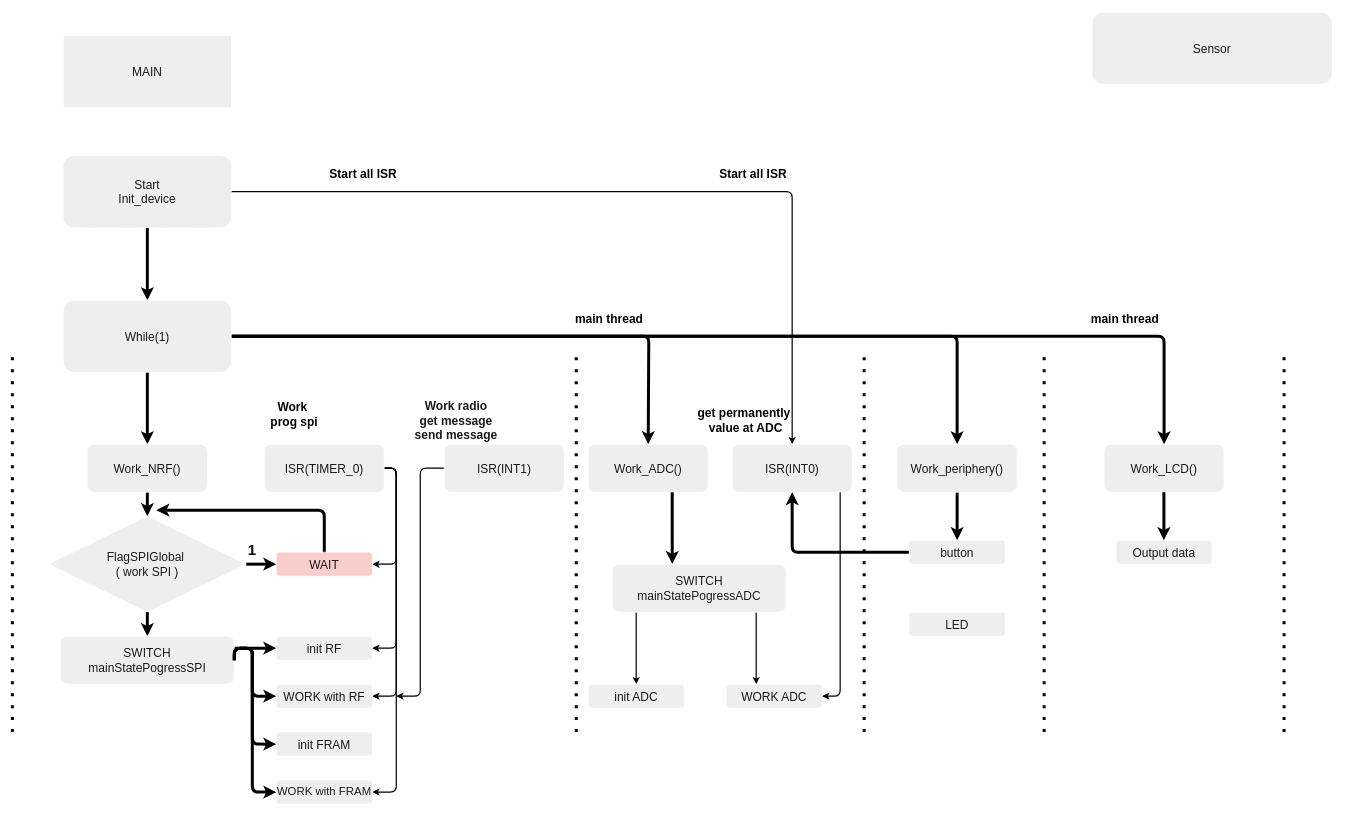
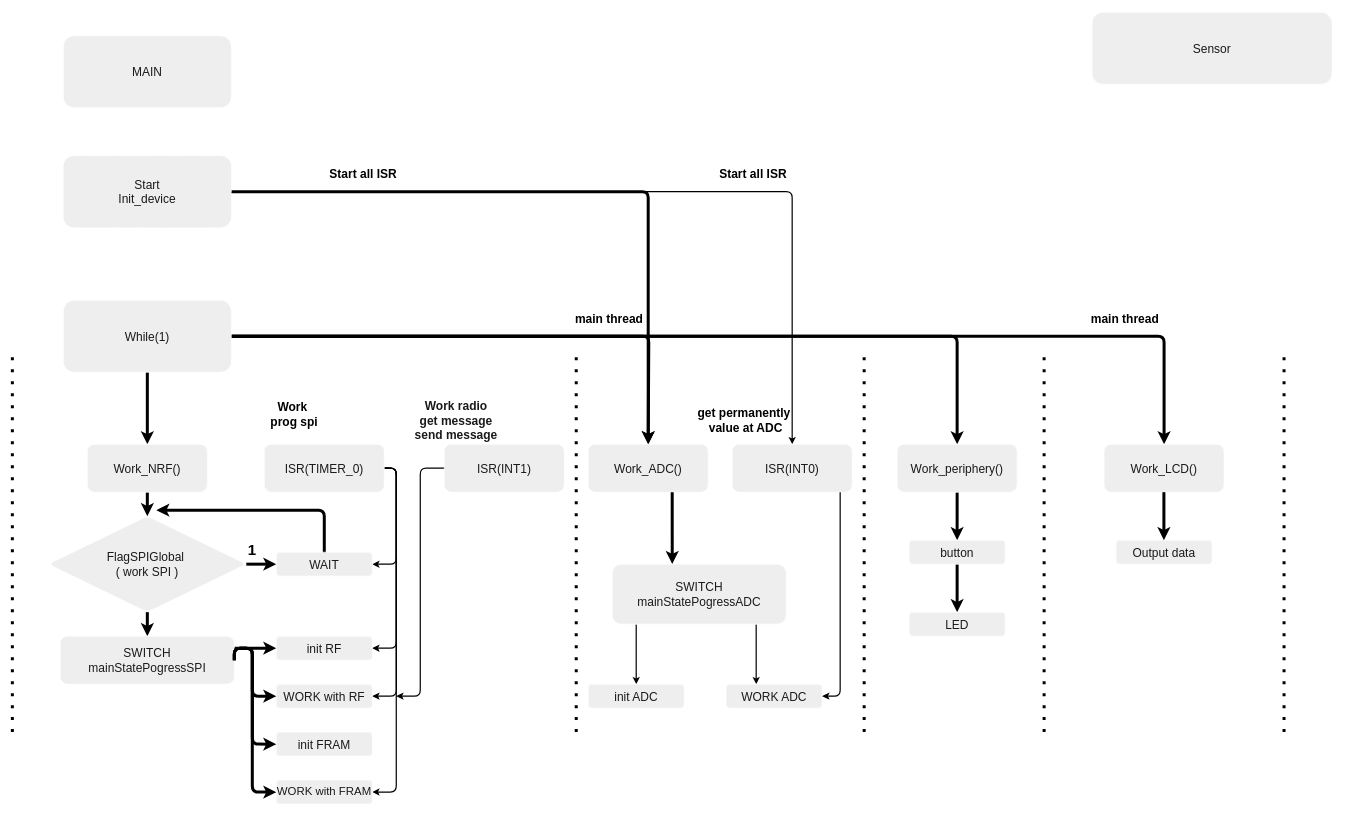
node "MAIN": shape rectangle -> rounded rectangle
edge "Start Init_device" -> "While(1)": now "Start Init_device" -> "Work_ADC()"
edge "button" -> "ISR(INT0)": now "button" -> "LED"
node "WAIT": fillcolor #f8cecc -> #eeeeee
node "SWITCH mainStatePogressADC": size 174x48 -> 174x60
